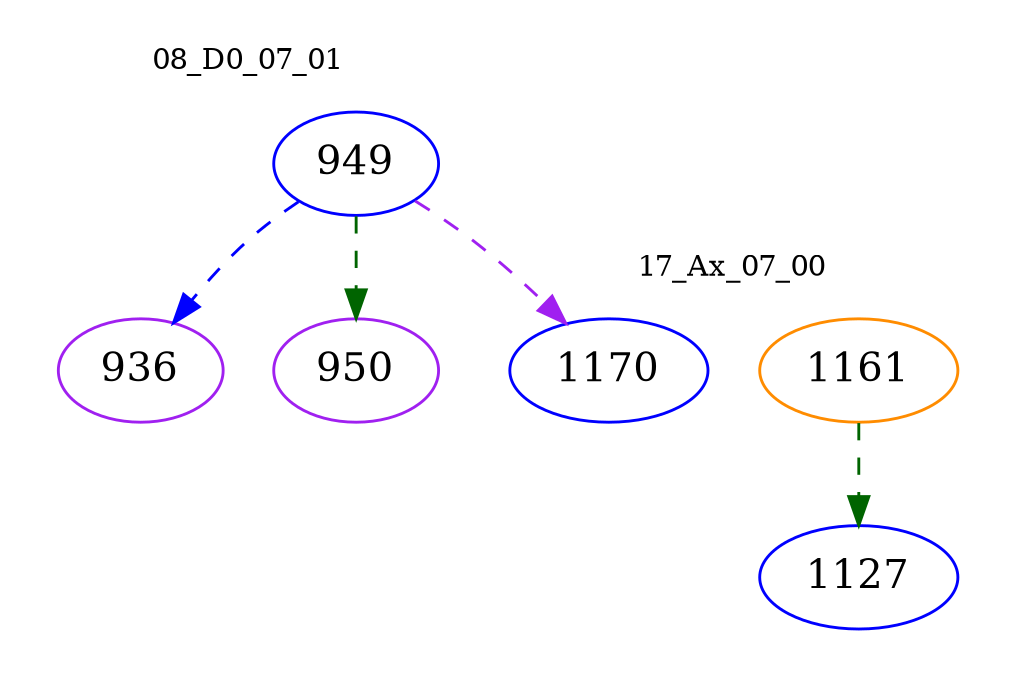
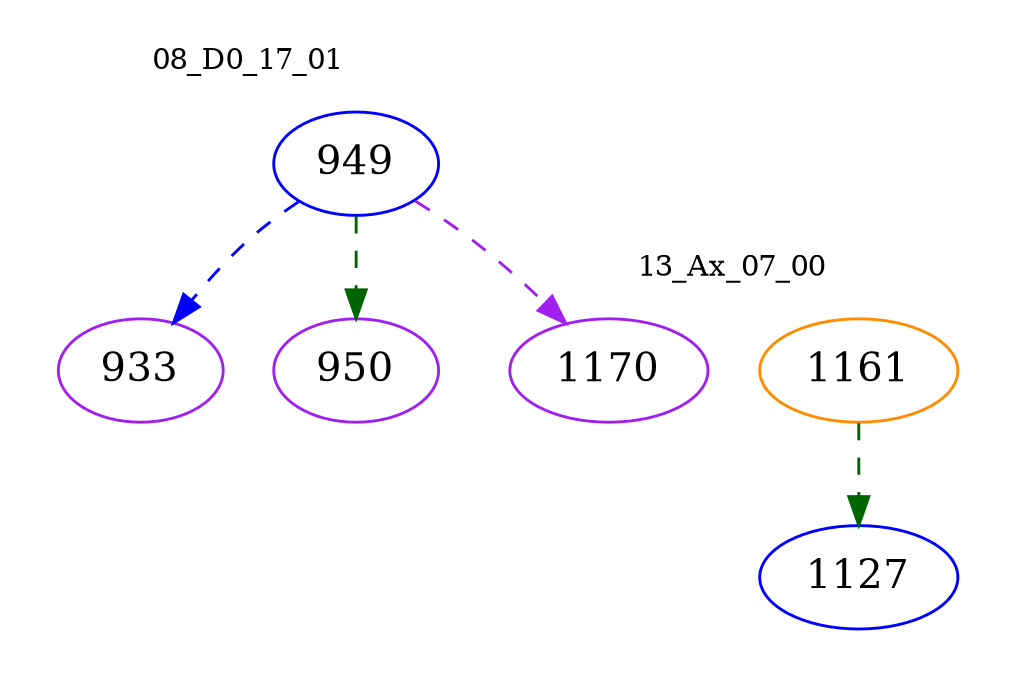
cluster "08_D0_07_01": label "08_D0_07_01" -> "08_D0_17_01"
cluster "17_Ax_07_00": label "17_Ax_07_00" -> "13_Ax_07_00"
node "936": label "936" -> "933"
node "1170": color blue -> purple
